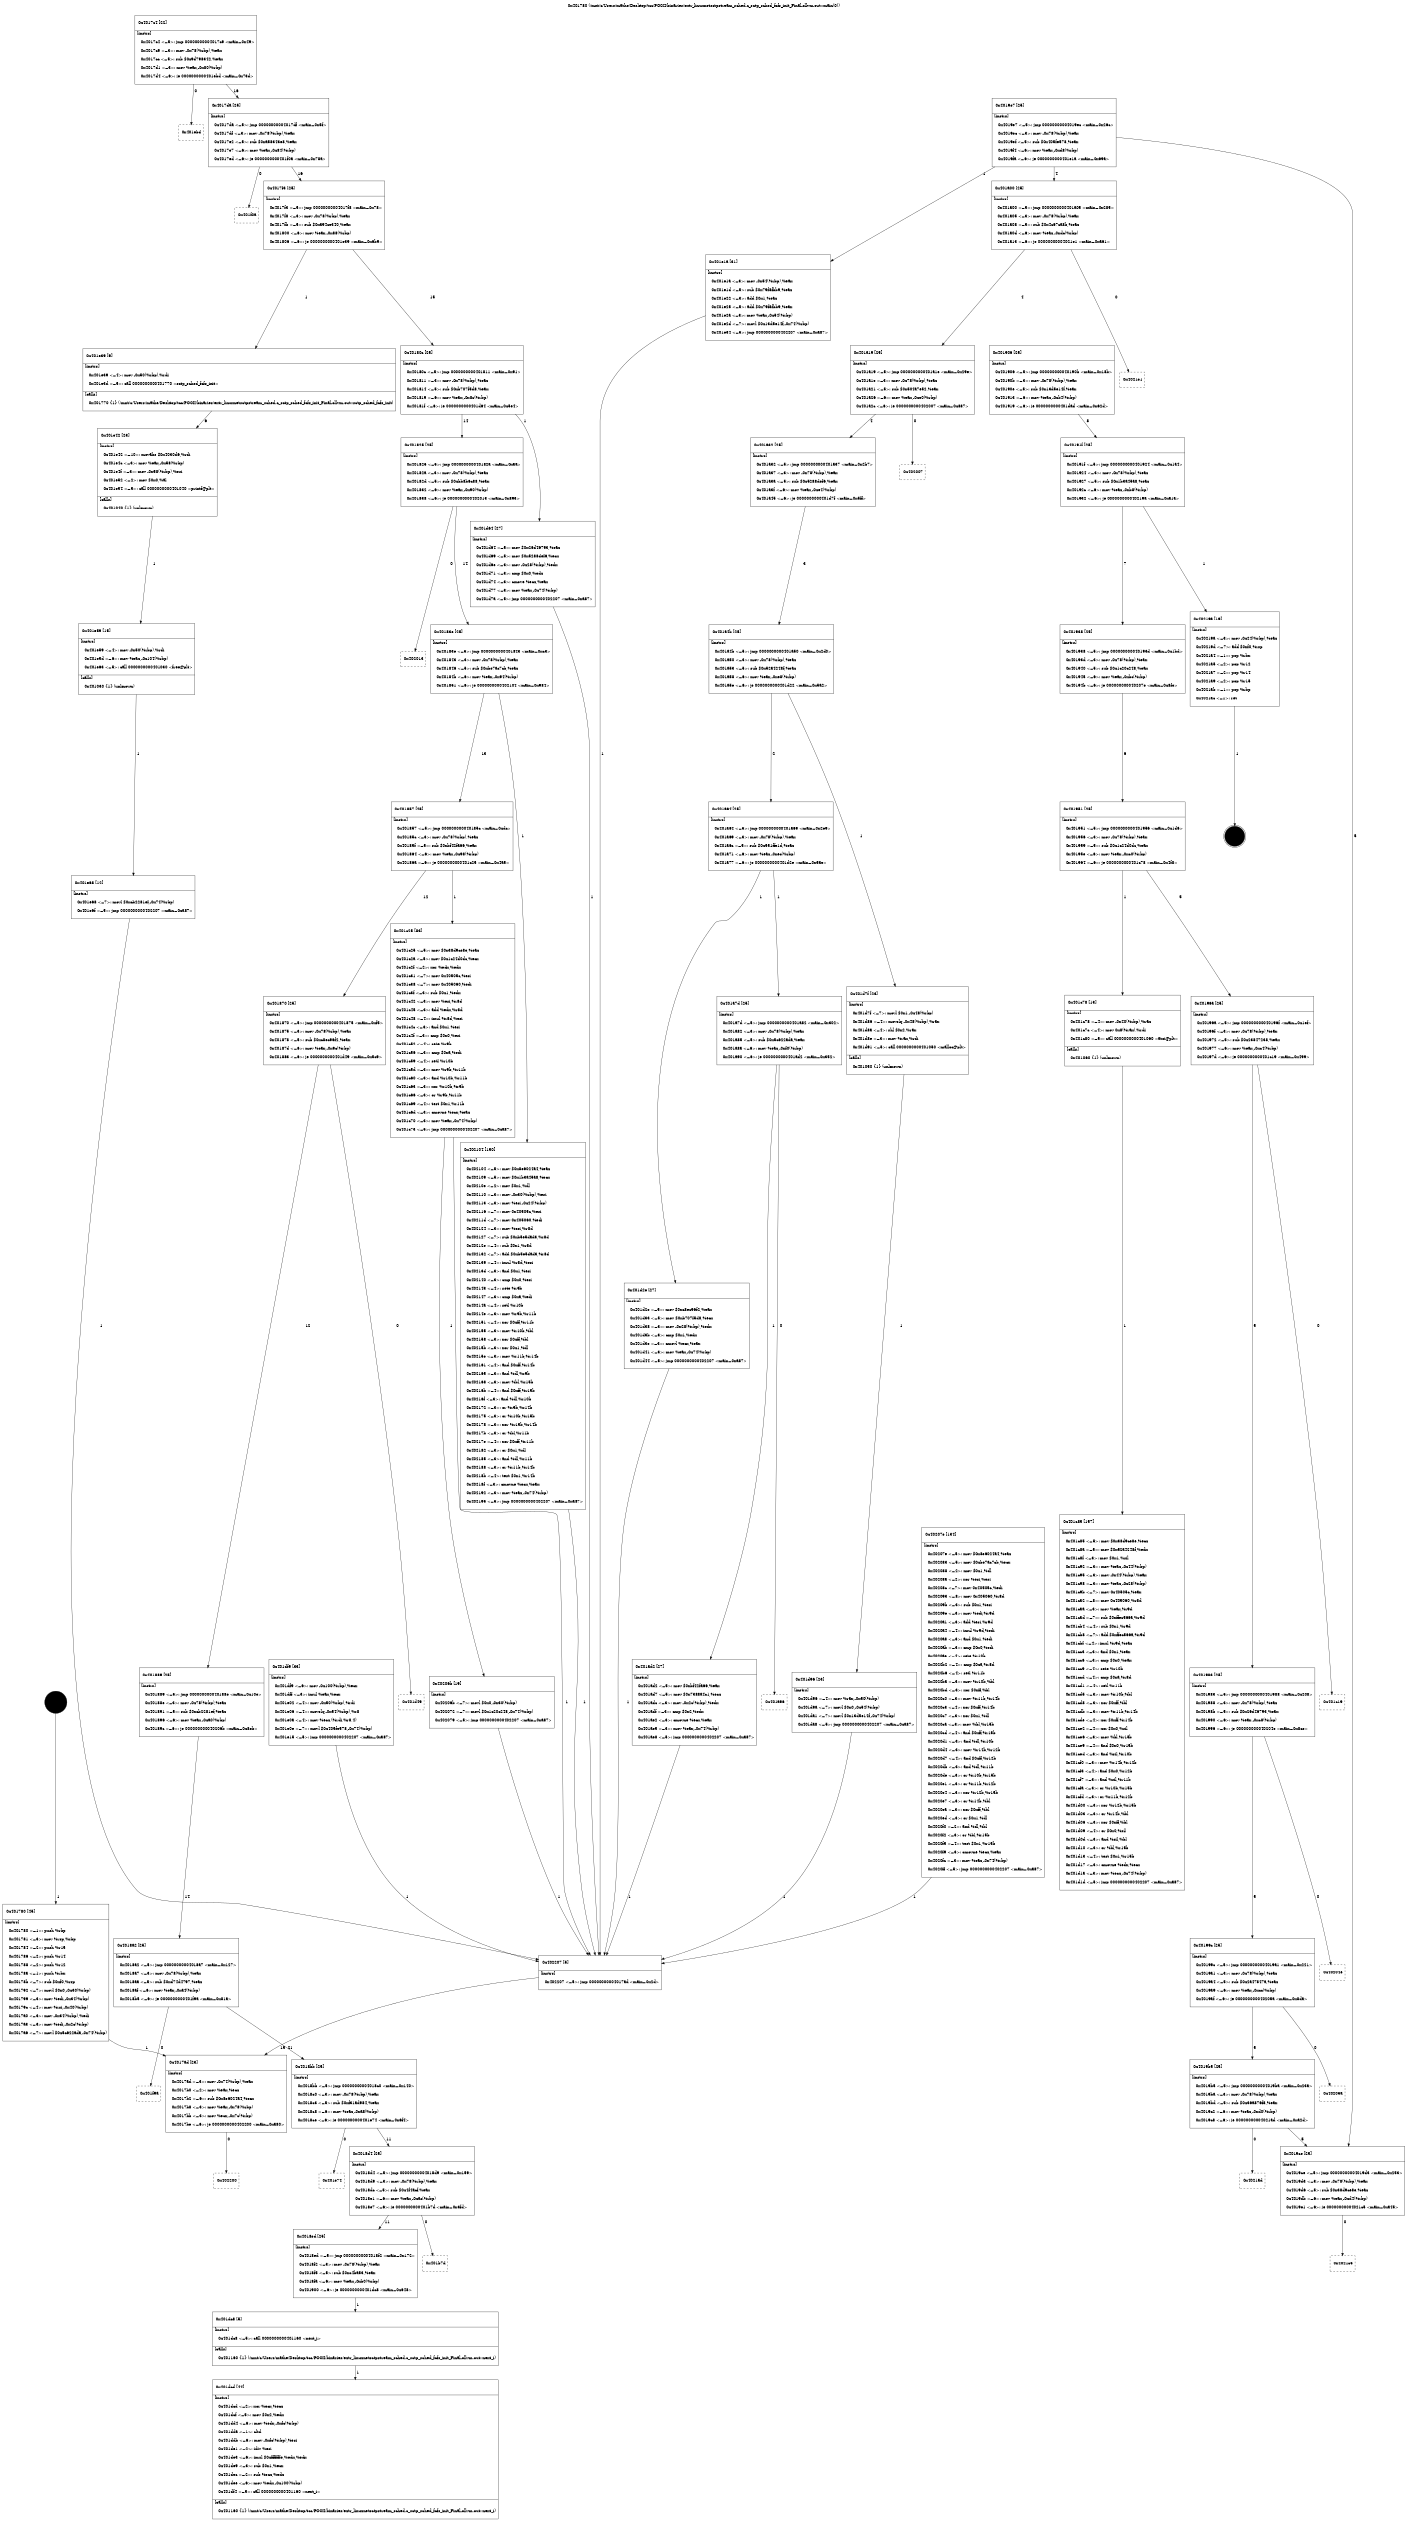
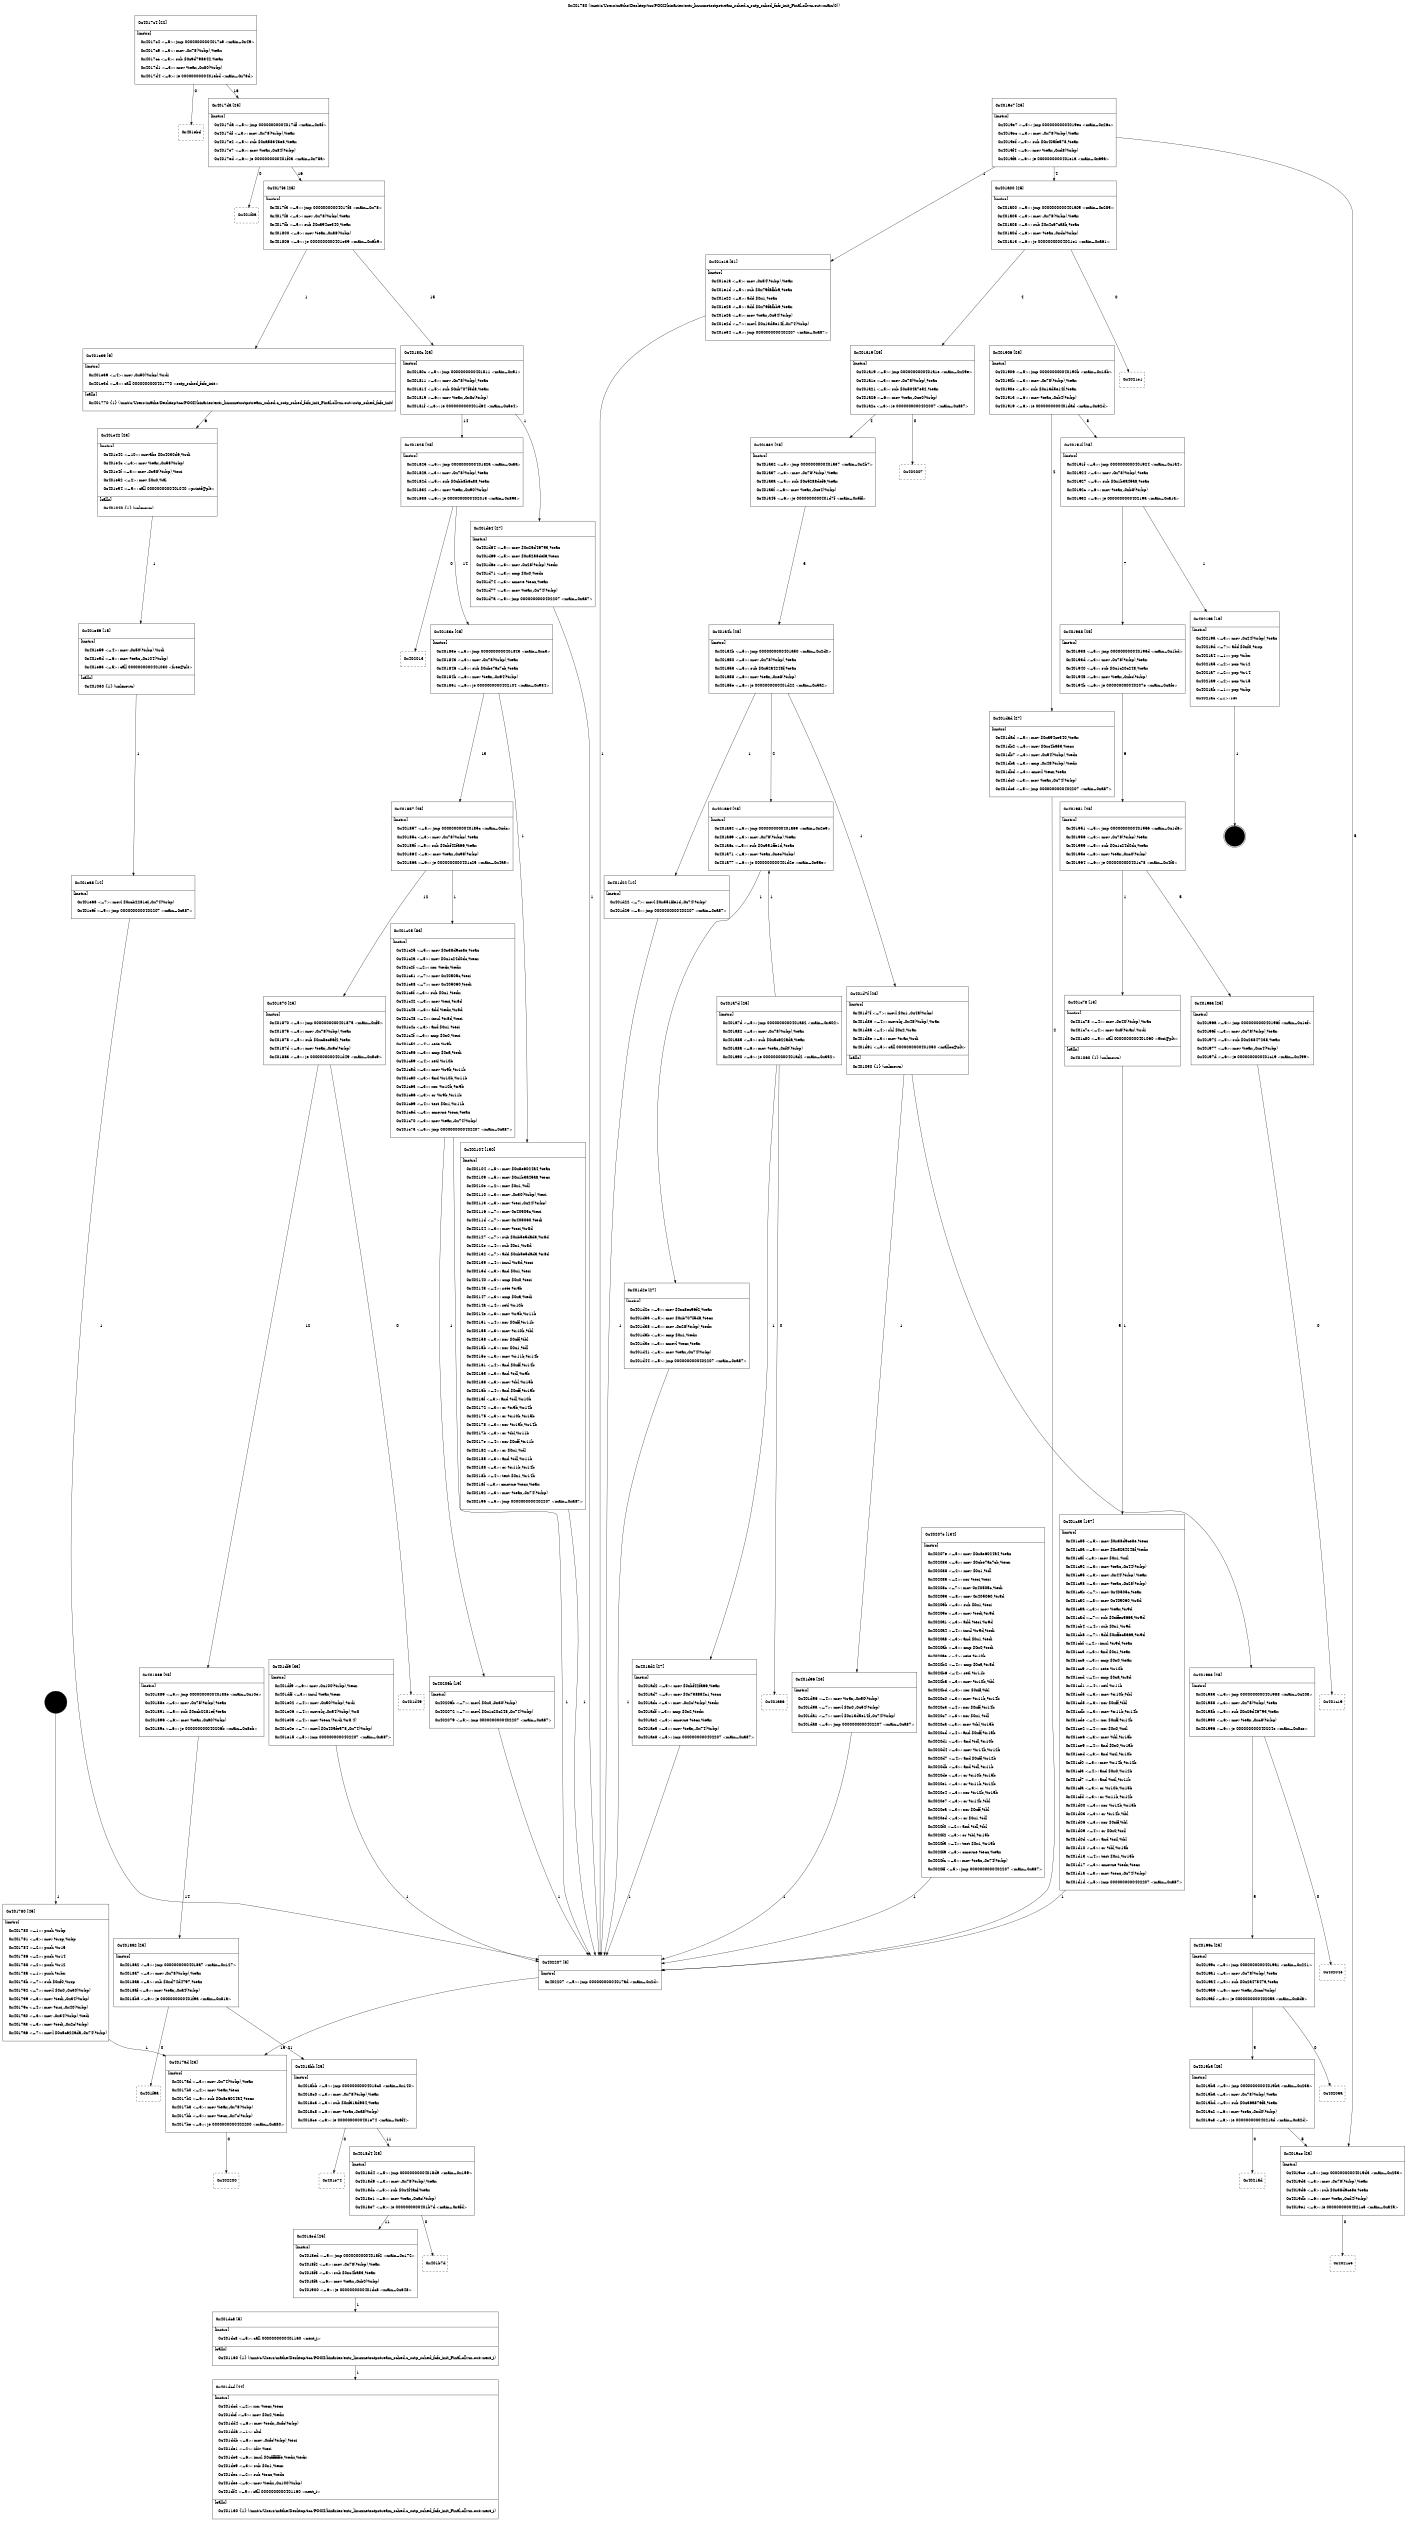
node "0x401dad [27]": added
node "0x401d22 [12]": added
edge "0x401a64 [25]" -> "0x401a7d [25]": reversed
edge "0x40196a [25]" -> "0x401983 [25]": now "0x401d7f [23]" -> "0x401983 [25]"
edge "0x401c85 [157]" -> "0x402207 [5]": added, label "1"
